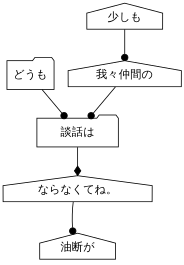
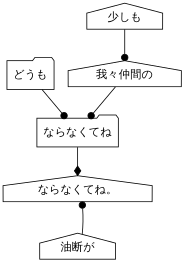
node "談話は": label "談話は" -> "ならなくてね"
edge "ならなくてね。" -> "油断が": reversed
